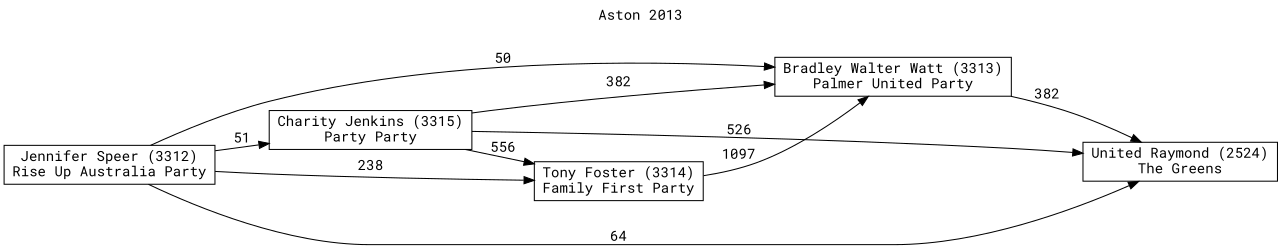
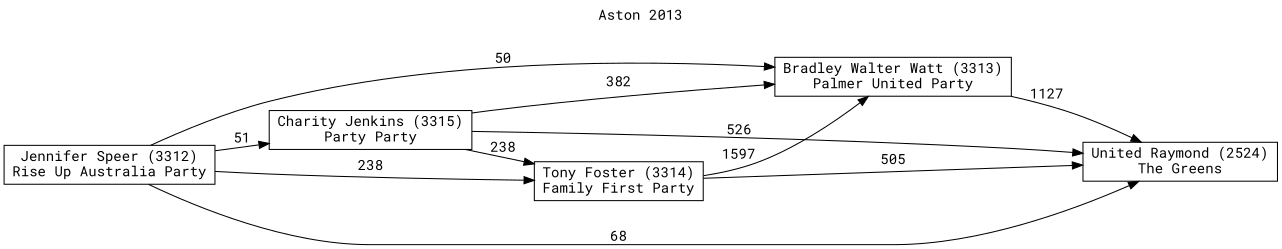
edge "Bradley Walter Watt (3313) Palmer United Party" -> "United Raymond (2524) The Greens": label "382" -> "1127"
edge "Charity Jenkins (3315) Party Party" -> "Tony Foster (3314) Family First Party": label "556" -> "238"
edge "Tony Foster (3314) Family First Party" -> "Bradley Walter Watt (3313) Palmer United Party": label "1097" -> "1597"
edge "Tony Foster (3314) Family First Party" -> "United Raymond (2524) The Greens": added, label "505"
edge "Jennifer Speer (3312) Rise Up Australia Party" -> "United Raymond (2524) The Greens": label "64" -> "68"
